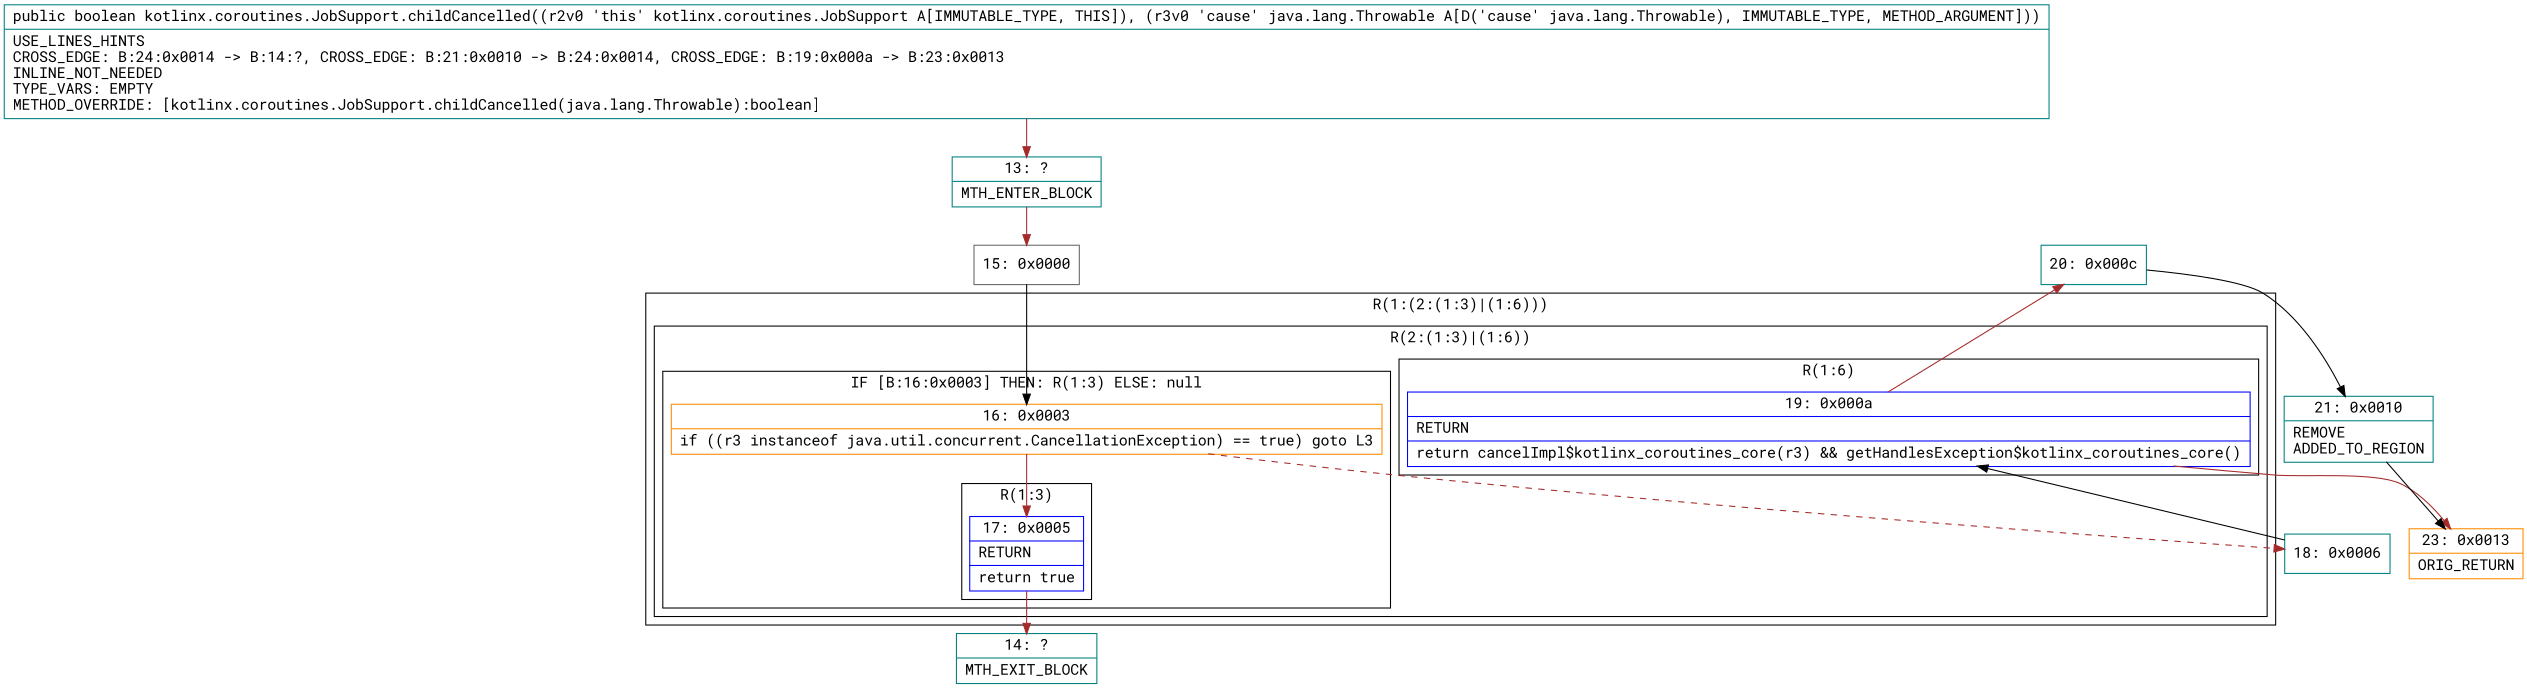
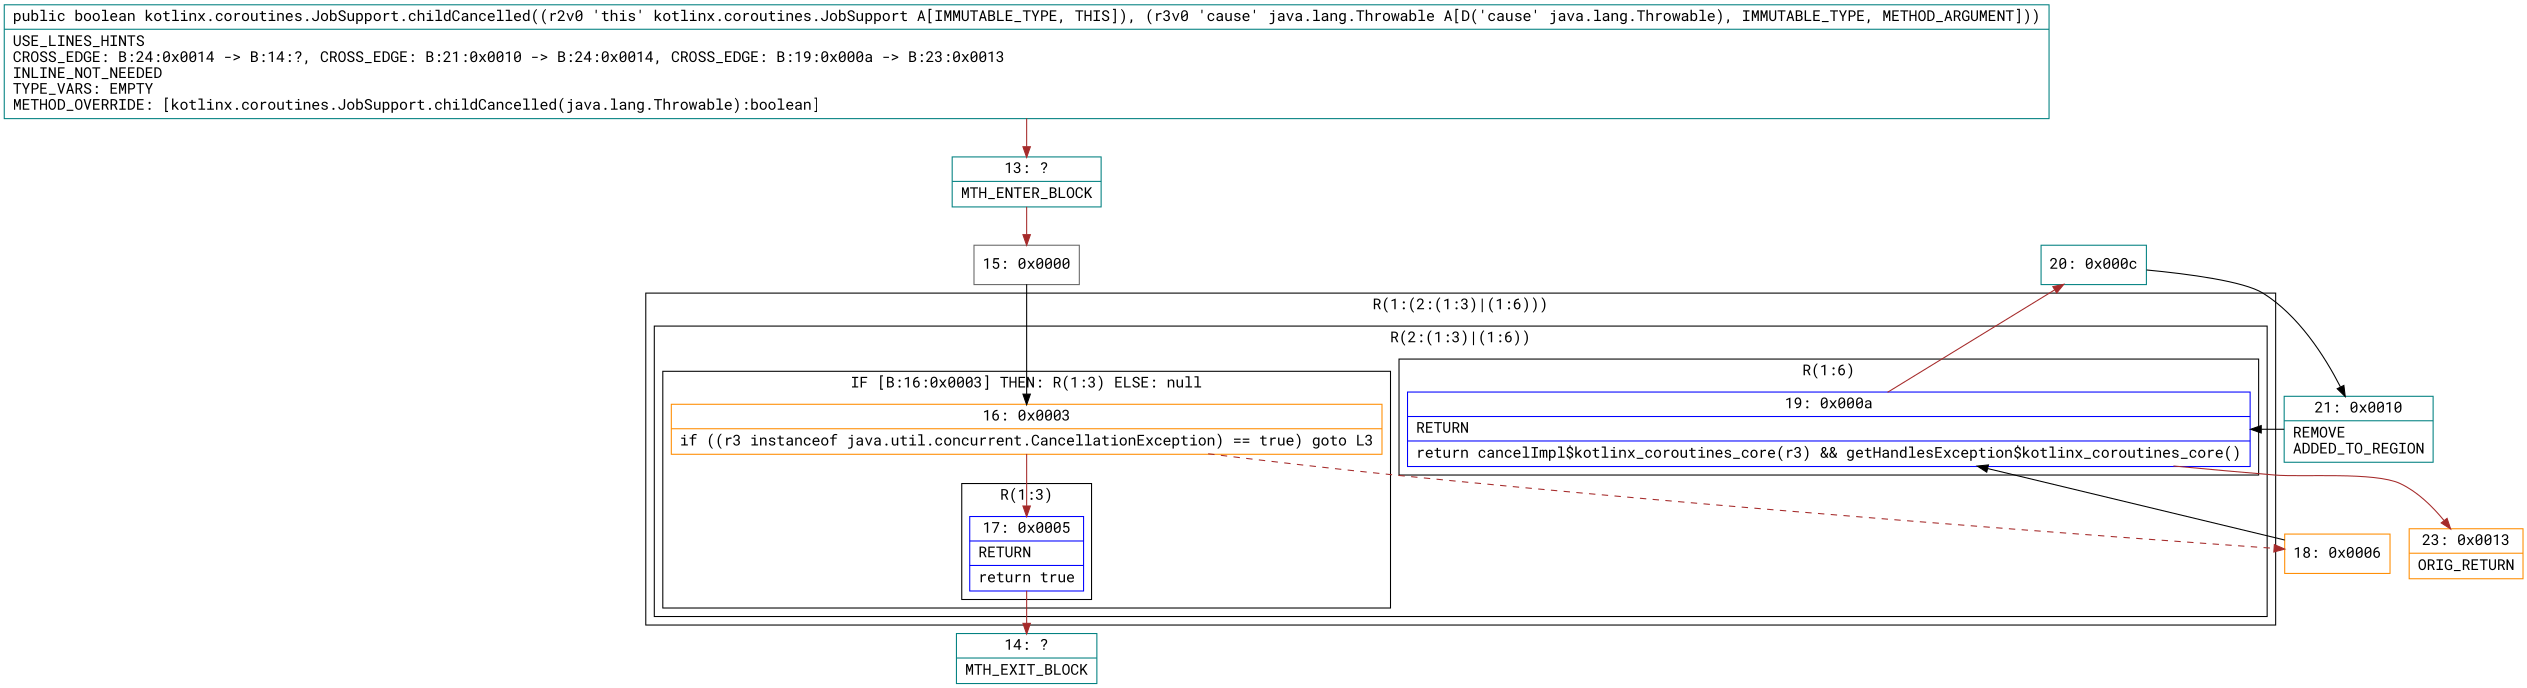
edge "21: 0x0010" -> "23: 0x0013": now "21: 0x0010" -> "19: 0x000a"
node "18: 0x0006": color teal -> darkorange
